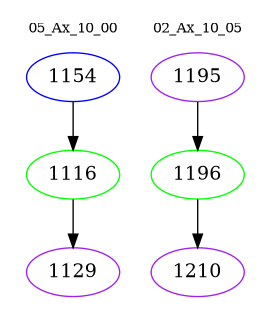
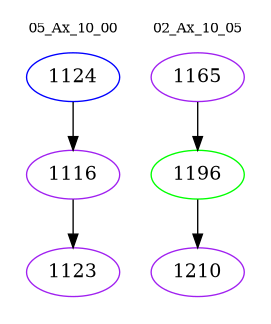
node "1154": label "1154" -> "1124"
node "1195": label "1195" -> "1165"
node "1116": color green -> purple
node "1129": label "1129" -> "1123"
